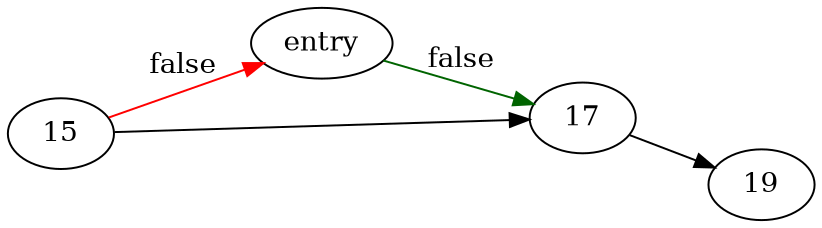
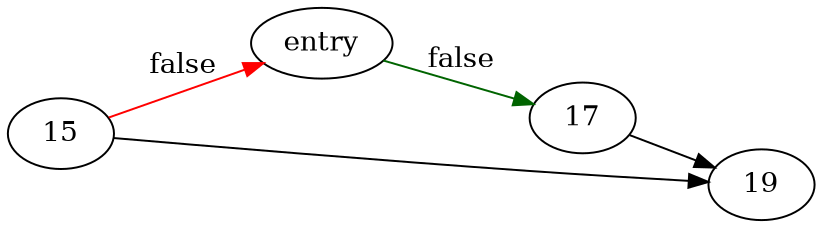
edge "15" -> "17": now "15" -> "19"
